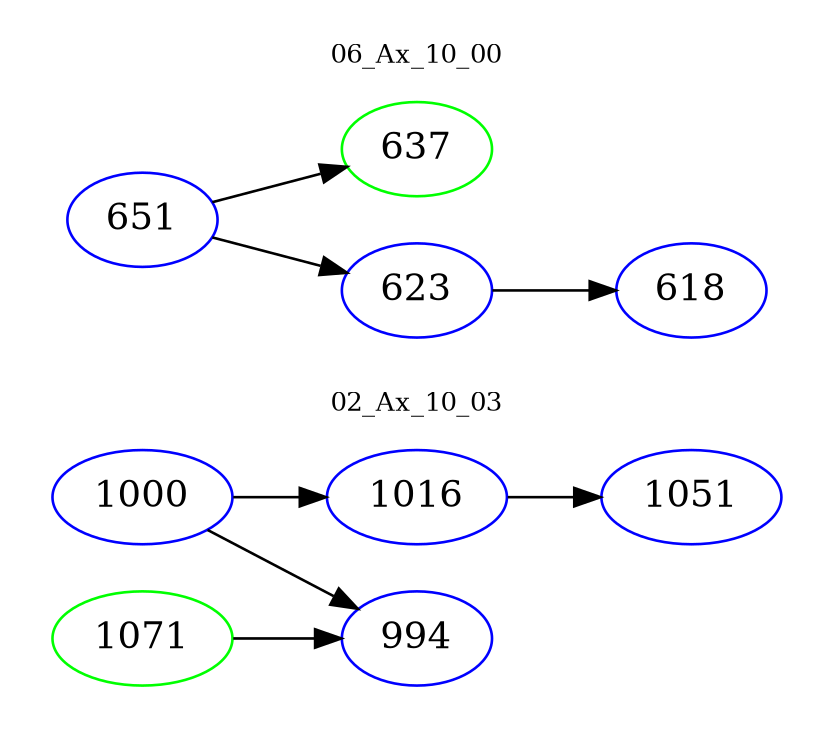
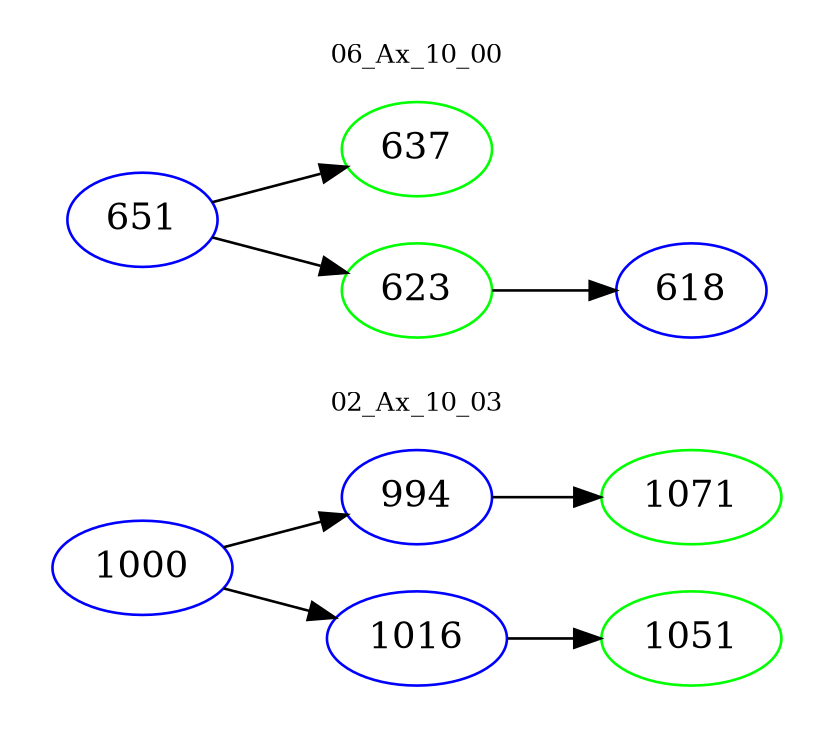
node "623": color blue -> green
node "1051": color blue -> green
edge "1071" -> "994": reversed
